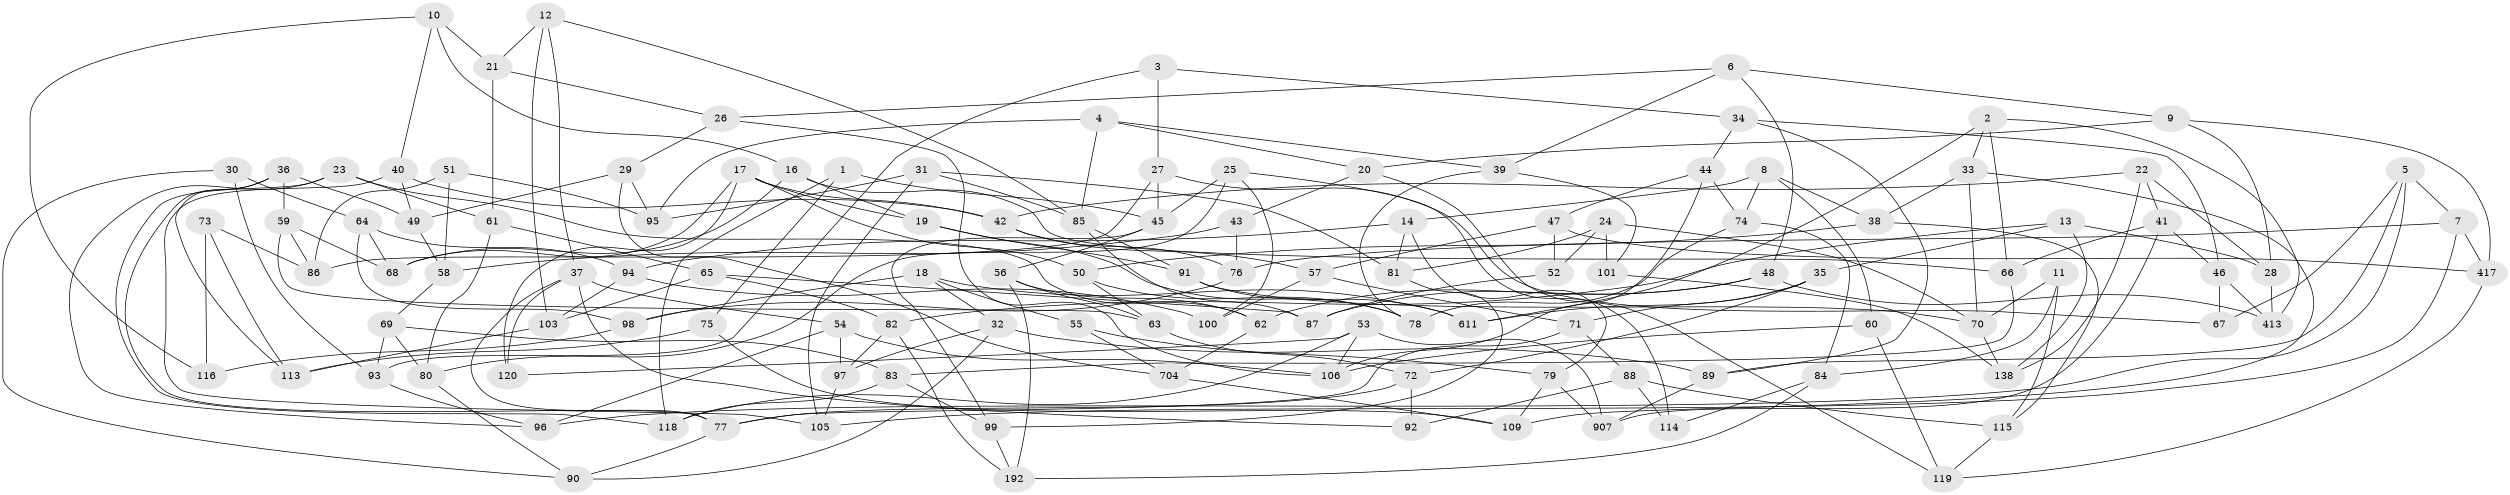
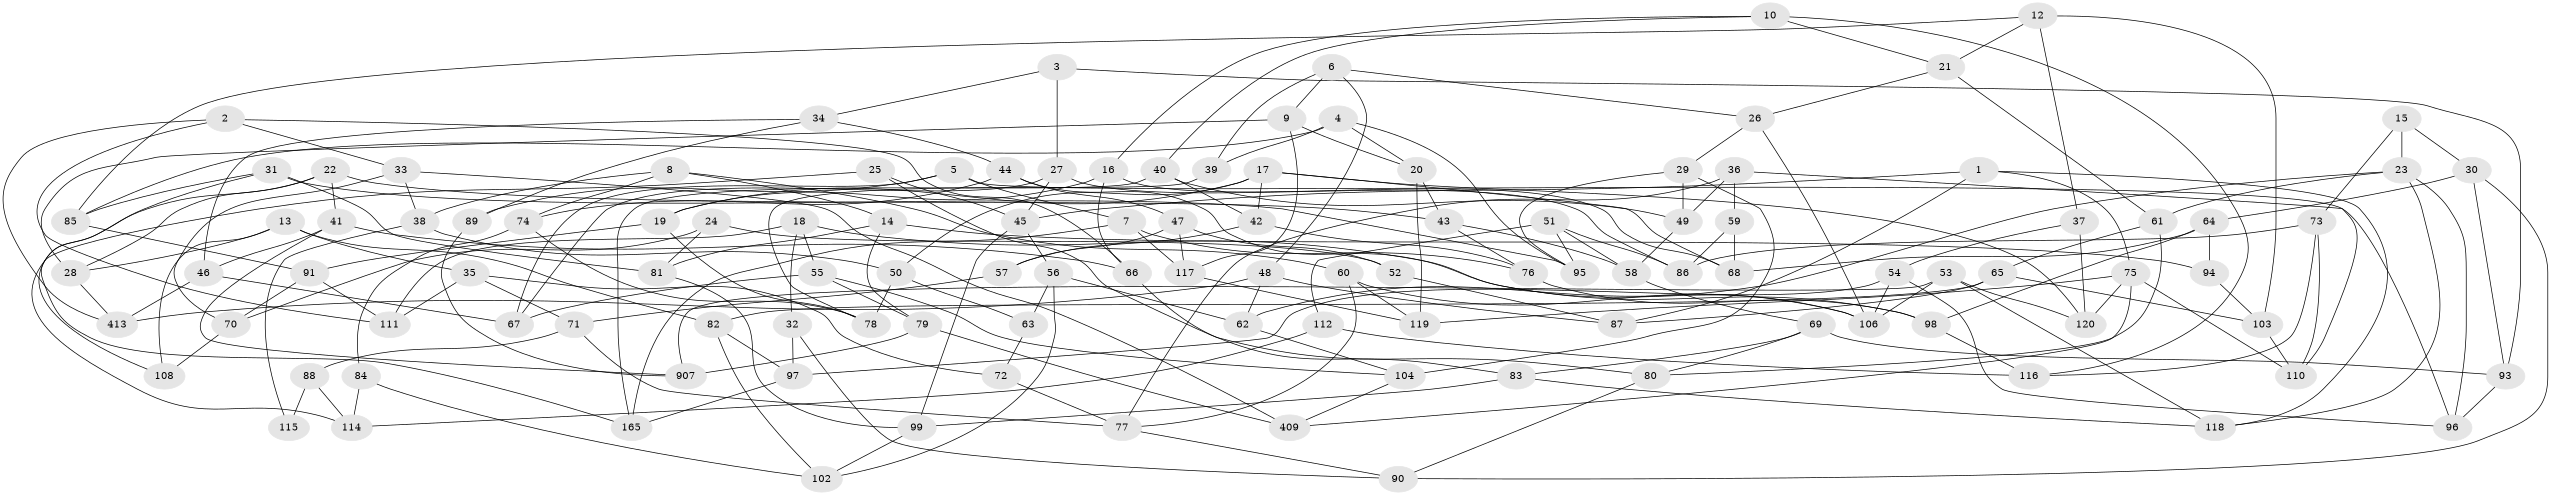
node "15": added
edge "22" -- "42": now "22" -- "43"
node "101": removed
node "11": removed
node "417": label "417" -> "117"
edge "55" -- "67": added
edge "85" -- "87": now "1" -- "87"
edge "75" -- "120": added
edge "59" -- "63": removed
node "100": removed
node "112": added
node "611": label "611" -> "111"
edge "32" -- "89": removed
node "113": label "113" -> "110"
node "704": label "704" -> "104"
node "138": label "138" -> "108"
edge "37" -- "77": now "60" -- "77"
node "105": label "105" -> "165"
node "92": removed
node "109": label "109" -> "409"
edge "115" -- "119": now "75" -- "119"
node "192": label "192" -> "102"
